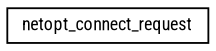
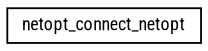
node "netopt_connect_request": label "netopt_connect_request" -> "netopt_connect_netopt"
